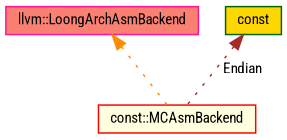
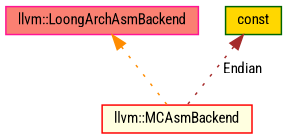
node "const::MCAsmBackend": label "const::MCAsmBackend" -> "llvm::MCAsmBackend"
